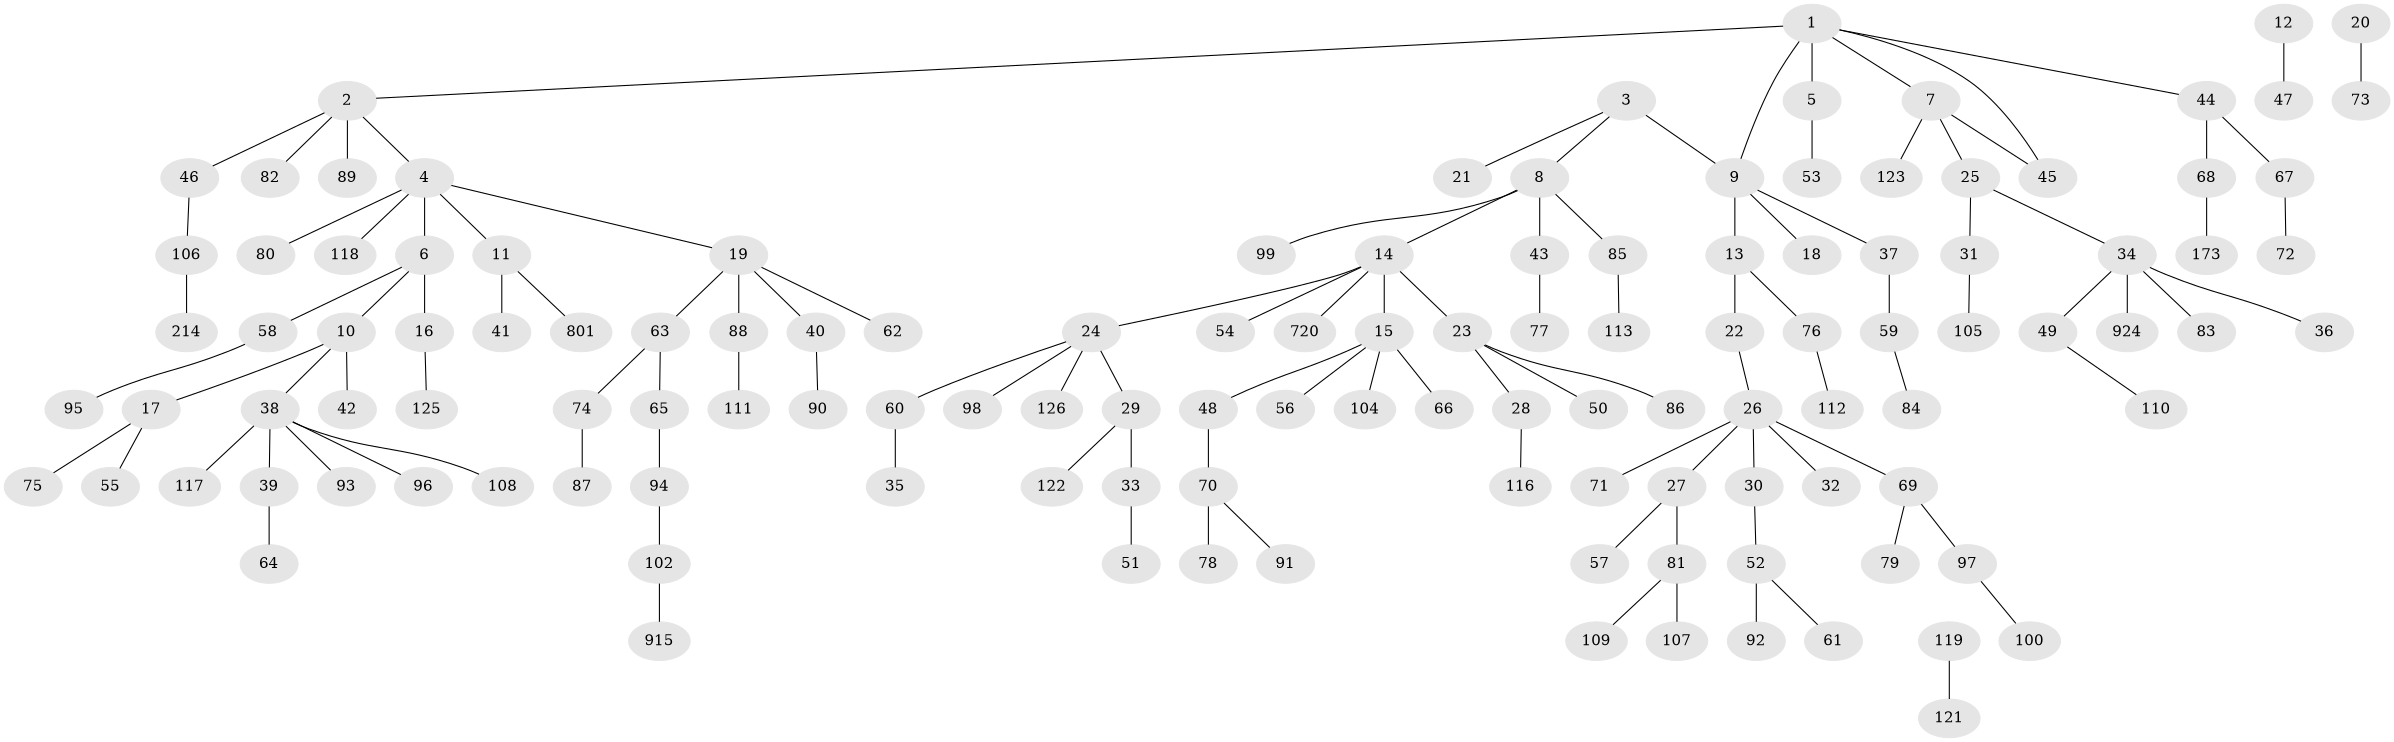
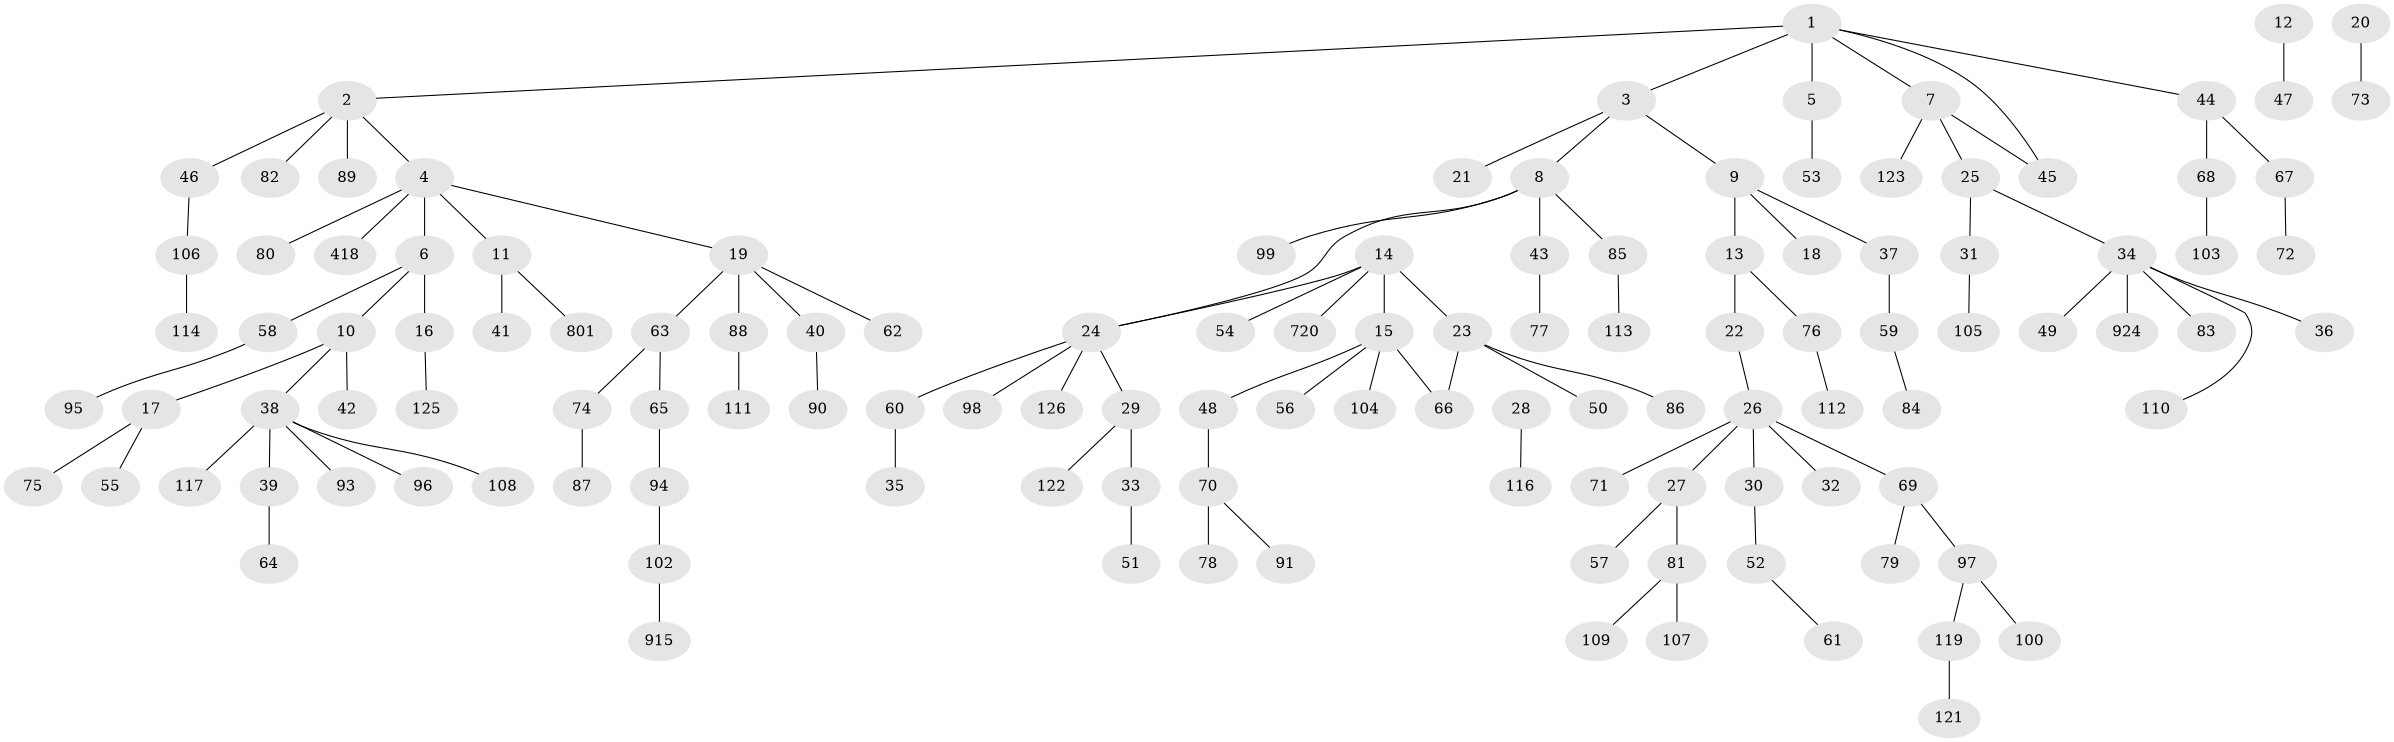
edge "1" -- "9": now "1" -- "3"
edge "8" -- "14": now "8" -- "24"
node "118": label "118" -> "418"
node "173": label "173" -> "103"
node "214": label "214" -> "114"
edge "23" -- "28": now "23" -- "66"
edge "49" -- "110": now "34" -- "110"
edge "97" -- "119": added
node "92": removed
